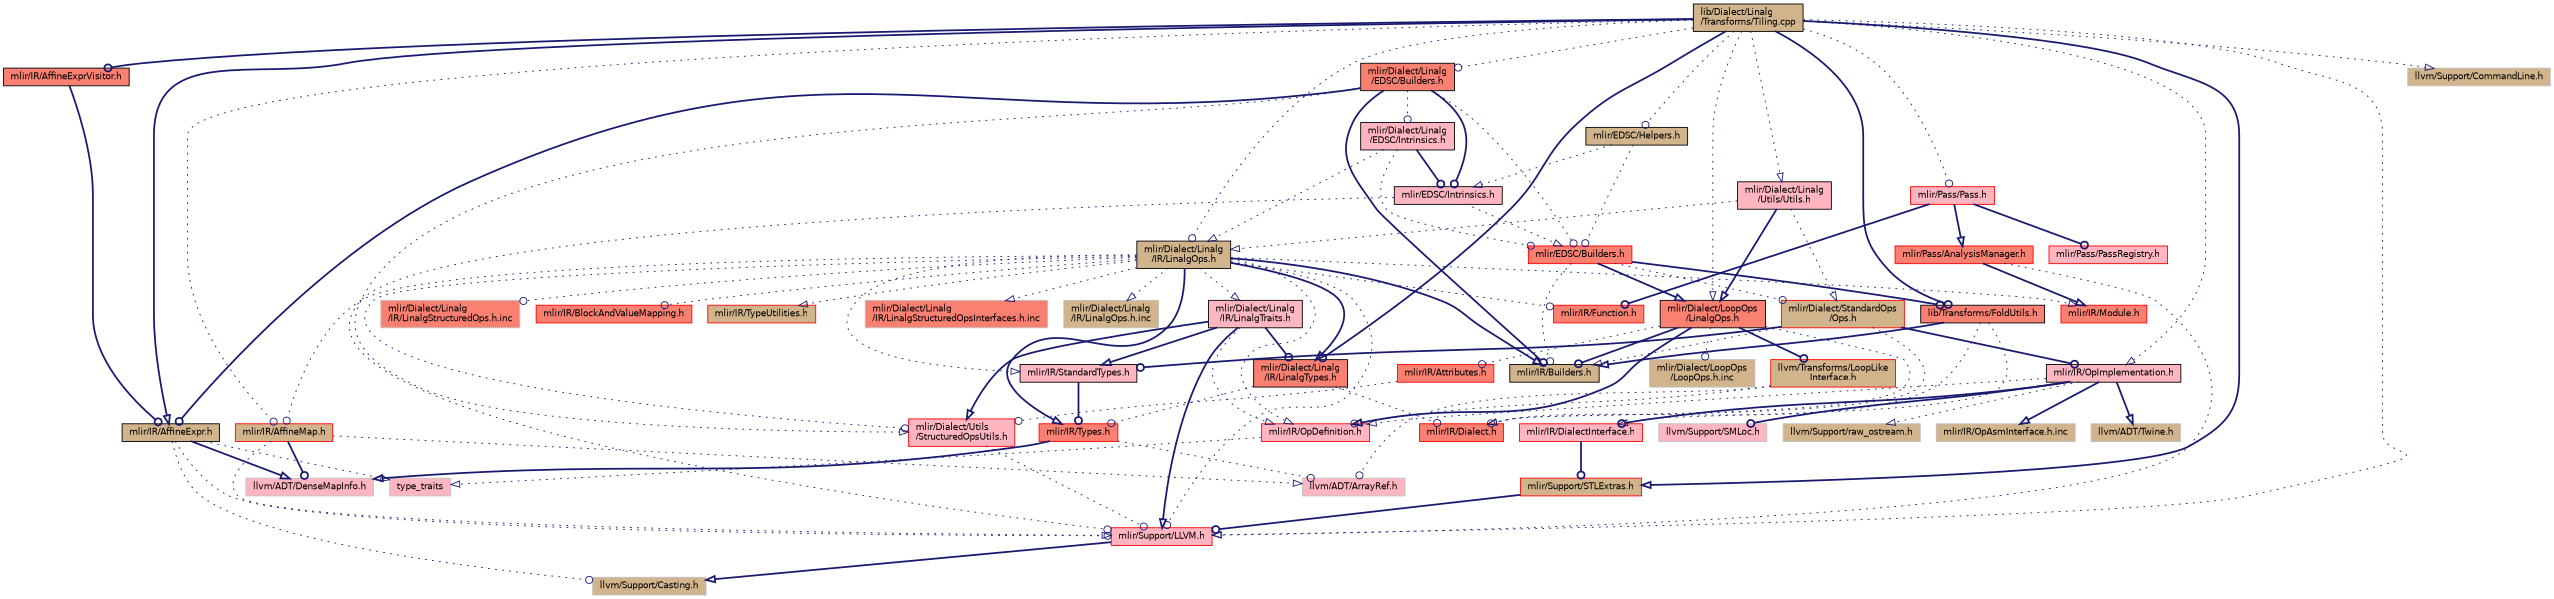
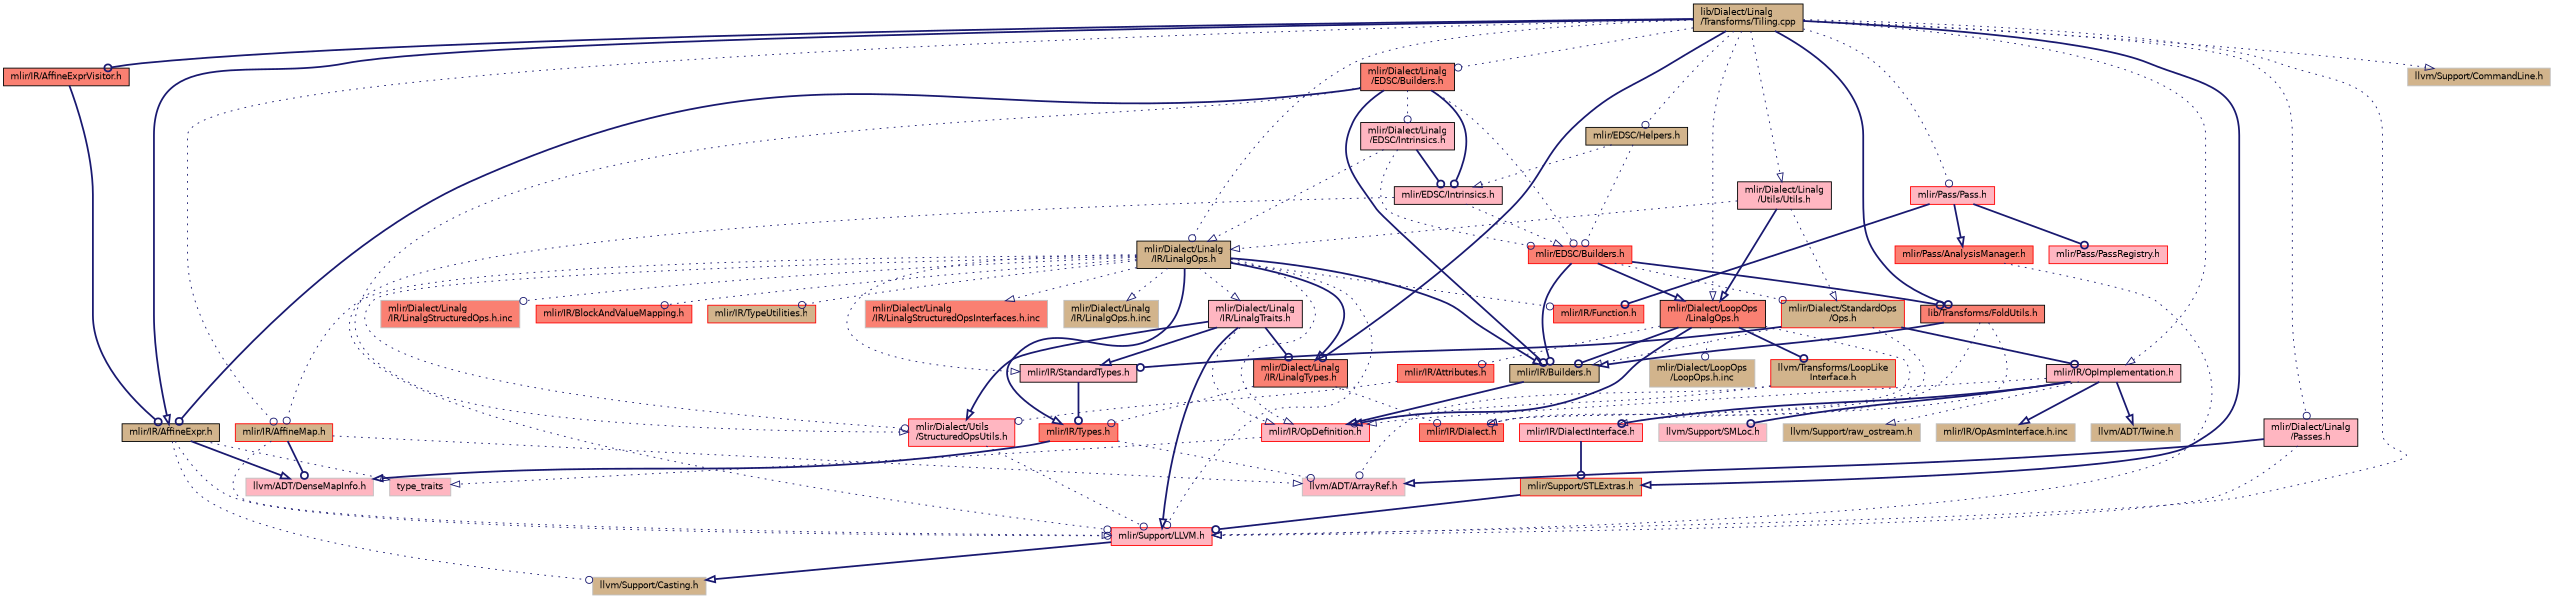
edge "mlir/Dialect/Linalg /IR/LinalgOps.h" -> "mlir/IR/TypeUtilities.h": arrowhead onormal -> odot
edge "mlir/EDSC/Builders.h" -> "mlir/IR/Builders.h": style dotted -> bold
node "mlir/IR/Module.h": removed
edge "mlir/IR/Builders.h" -> "mlir/IR/OpDefinition.h": added
node "mlir/Dialect/Linalg /Passes.h": added
